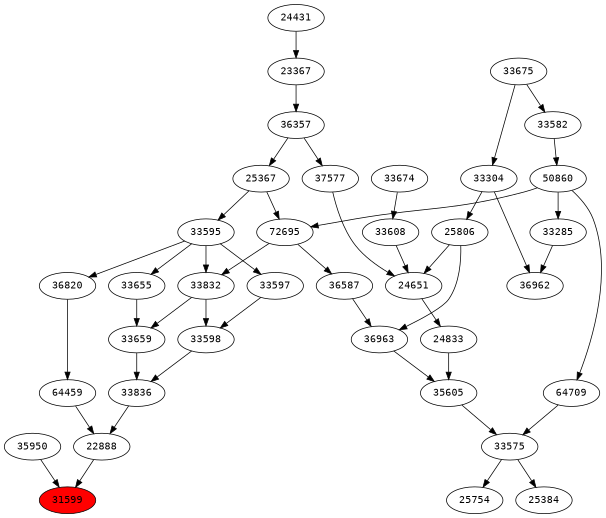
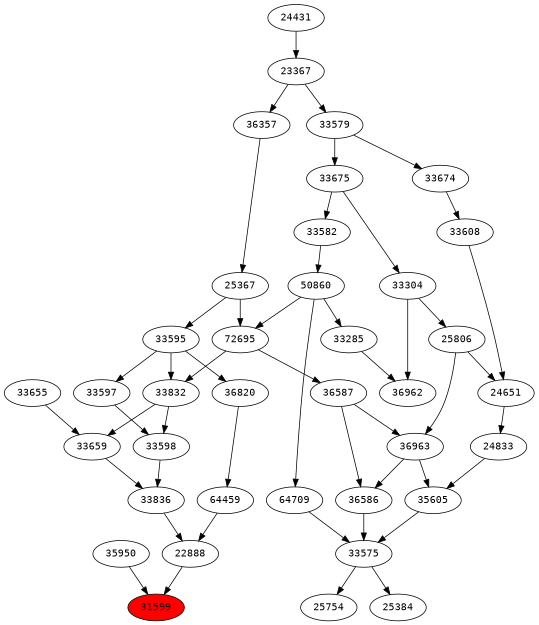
node "33579": added
node "37577": removed
edge "33595" -> "33655": removed
node "36586": added
